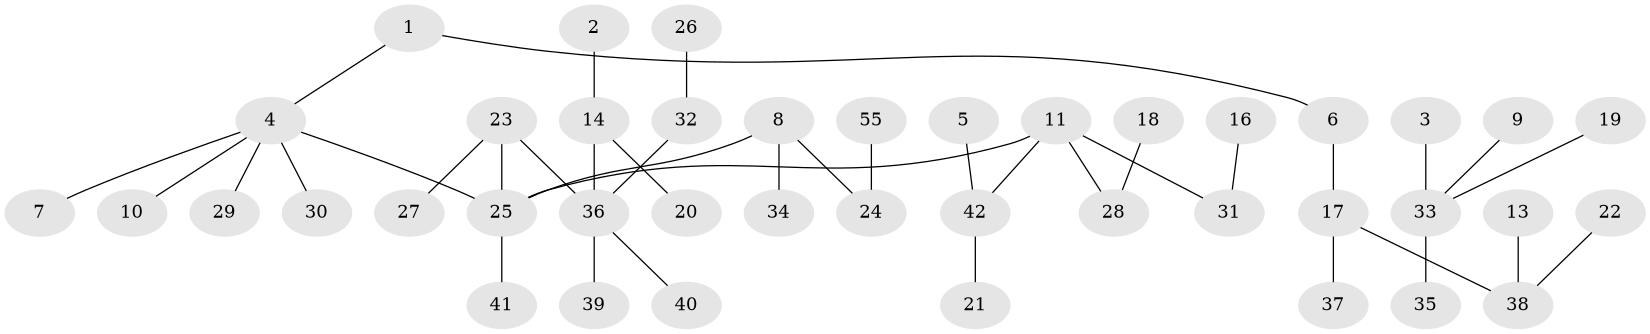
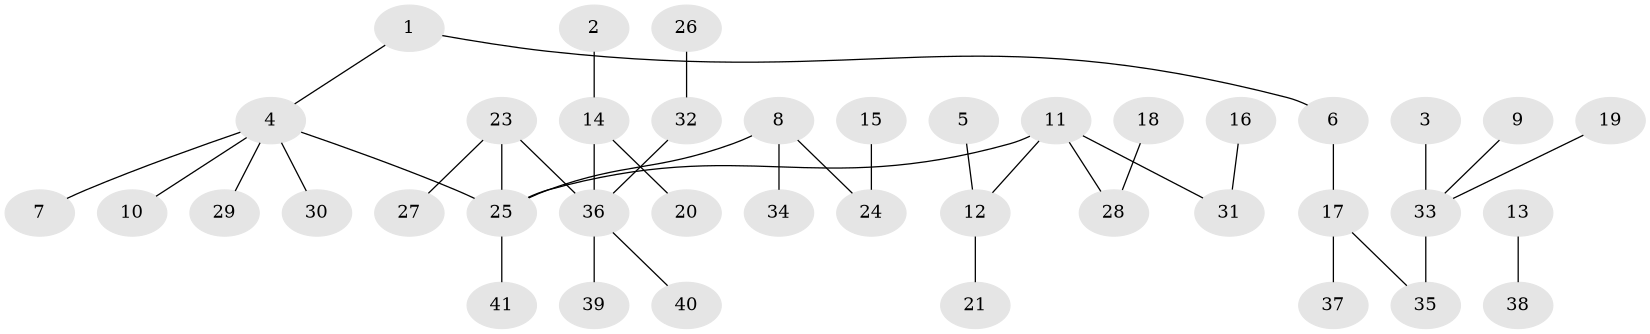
node "55": label "55" -> "15"
node "42": label "42" -> "12"
node "22": removed
edge "17" -- "38": now "17" -- "35"
